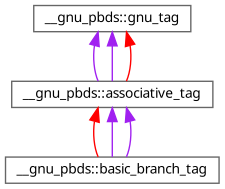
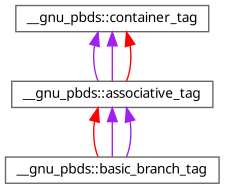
node "__gnu_pbds::gnu_tag": label "__gnu_pbds::gnu_tag" -> "__gnu_pbds::container_tag"
